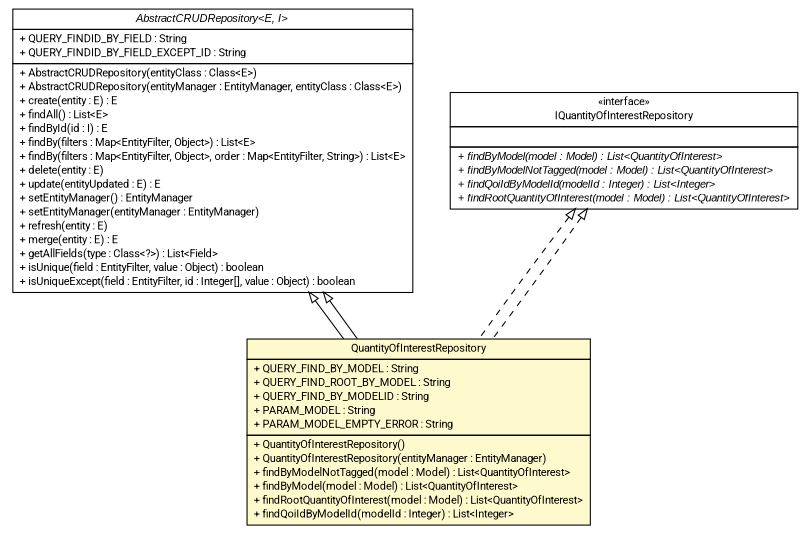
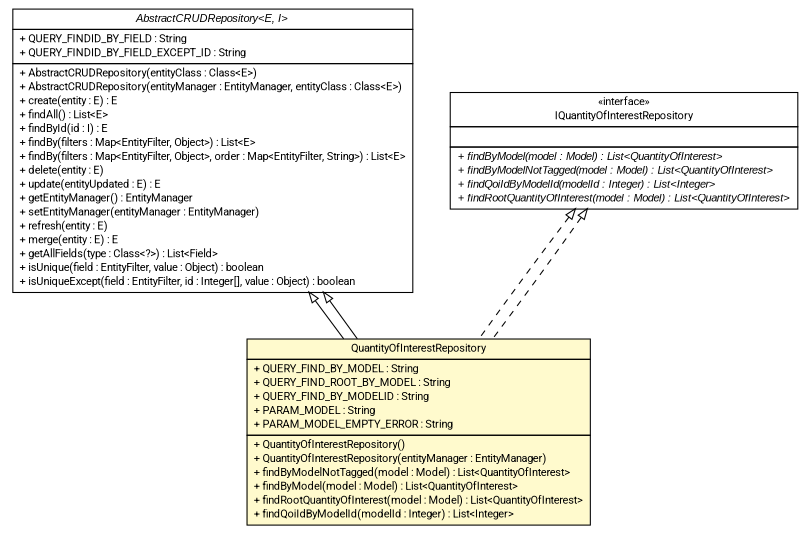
node "AbstractCRUDRepository<E, I>": text "+ setEntityManager() : EntityManager" -> "+ getEntityManager() : EntityManager"
